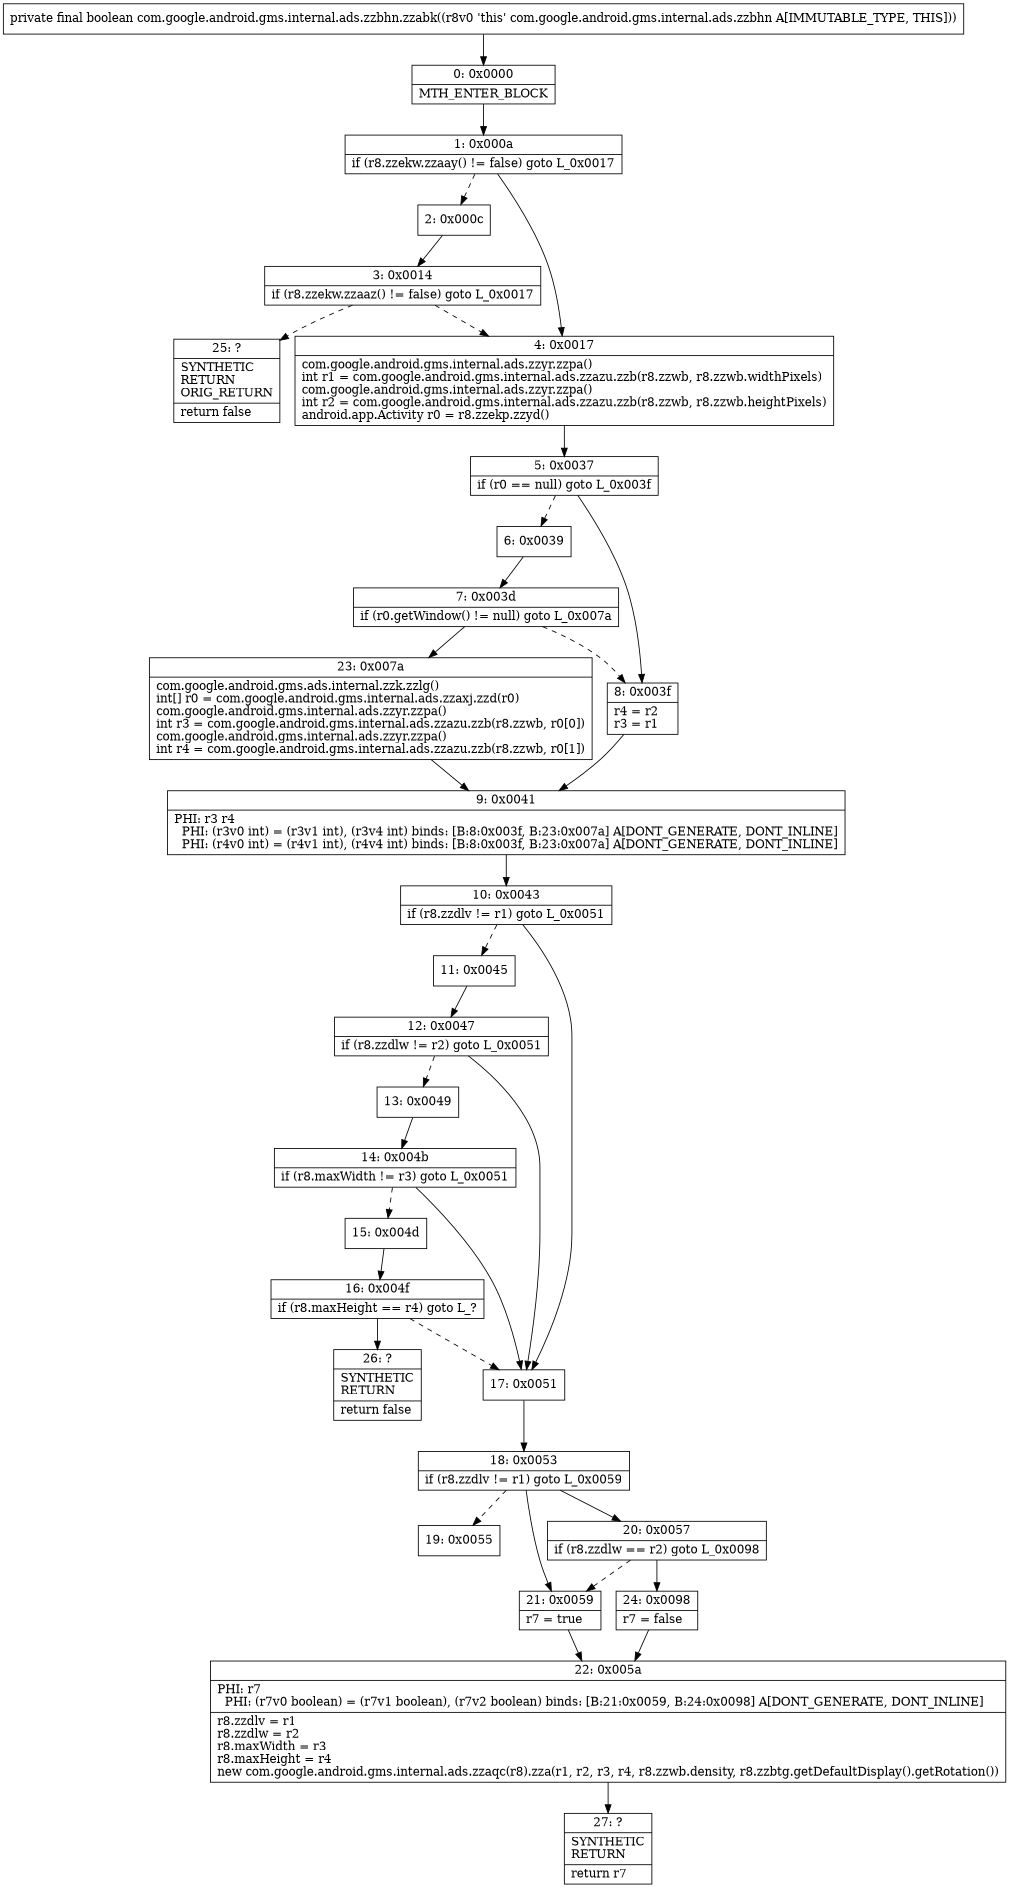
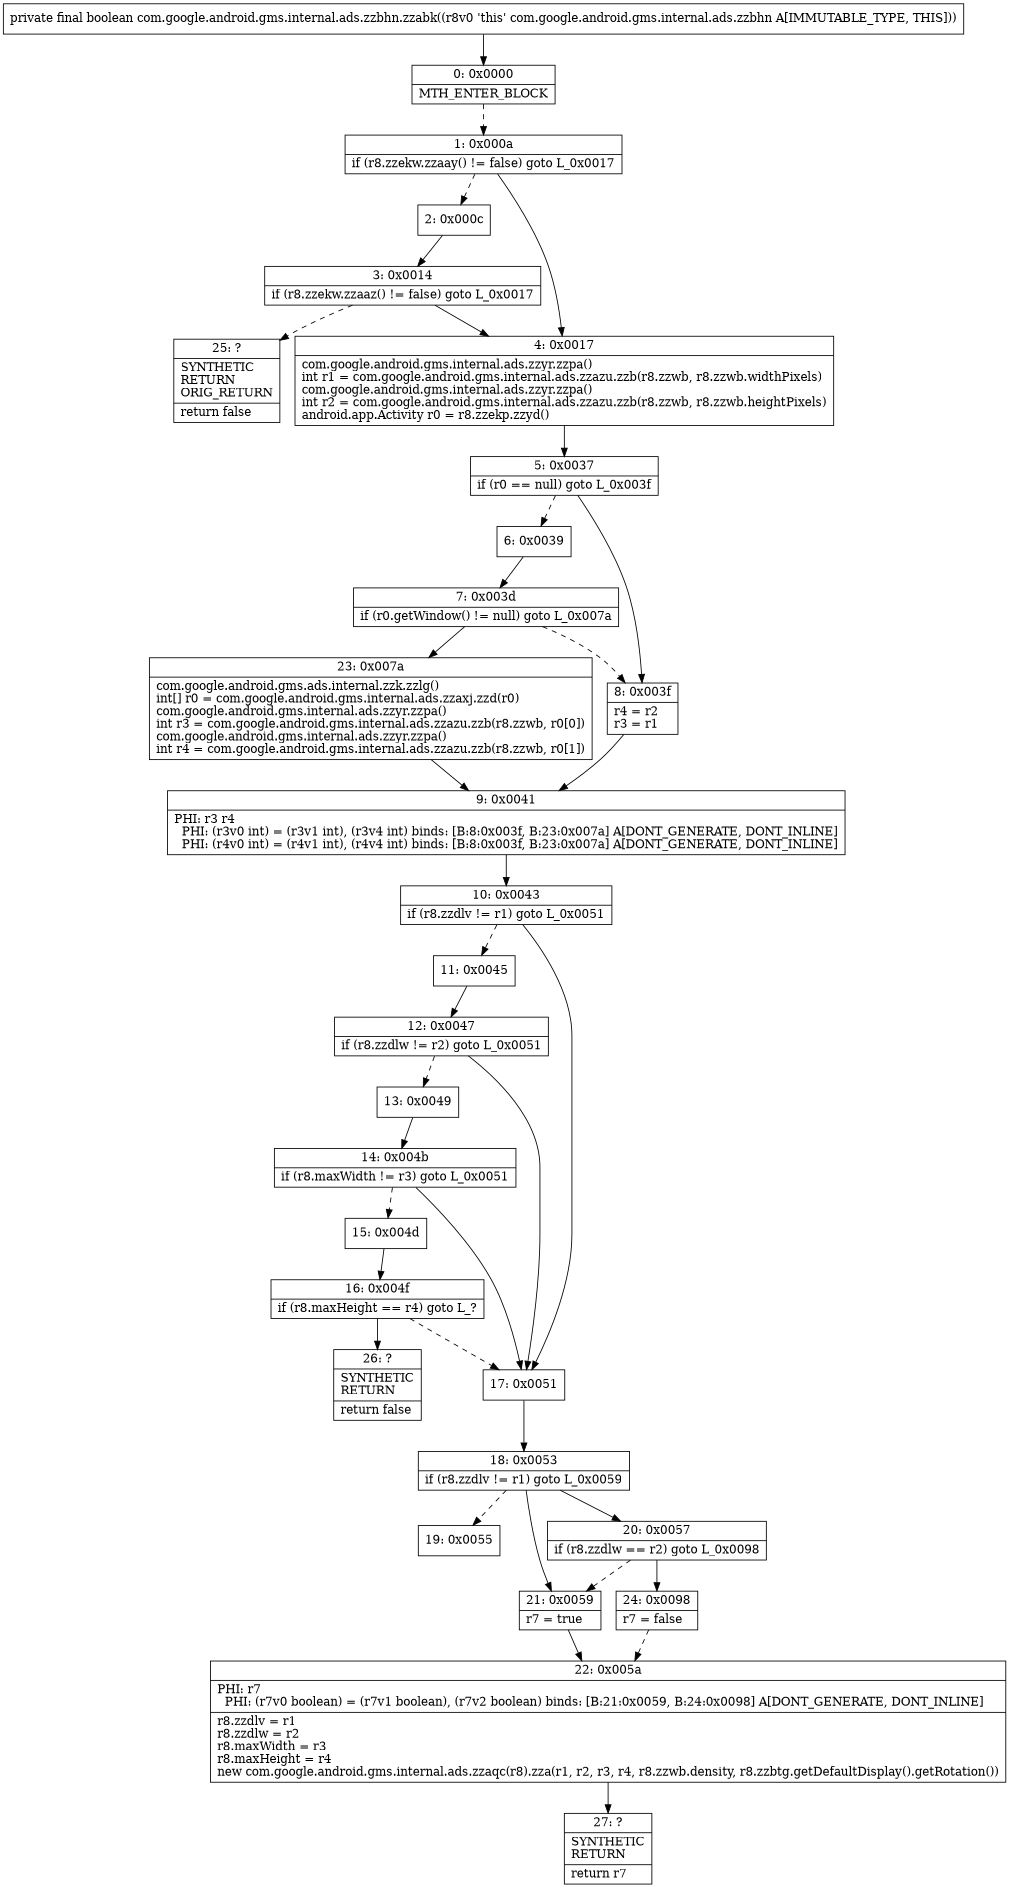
edge "0: 0x0000" -> "1: 0x000a": style solid -> dashed
edge "3: 0x0014" -> "4: 0x0017": style dashed -> solid
edge "24: 0x0098" -> "22: 0x005a": style solid -> dashed
